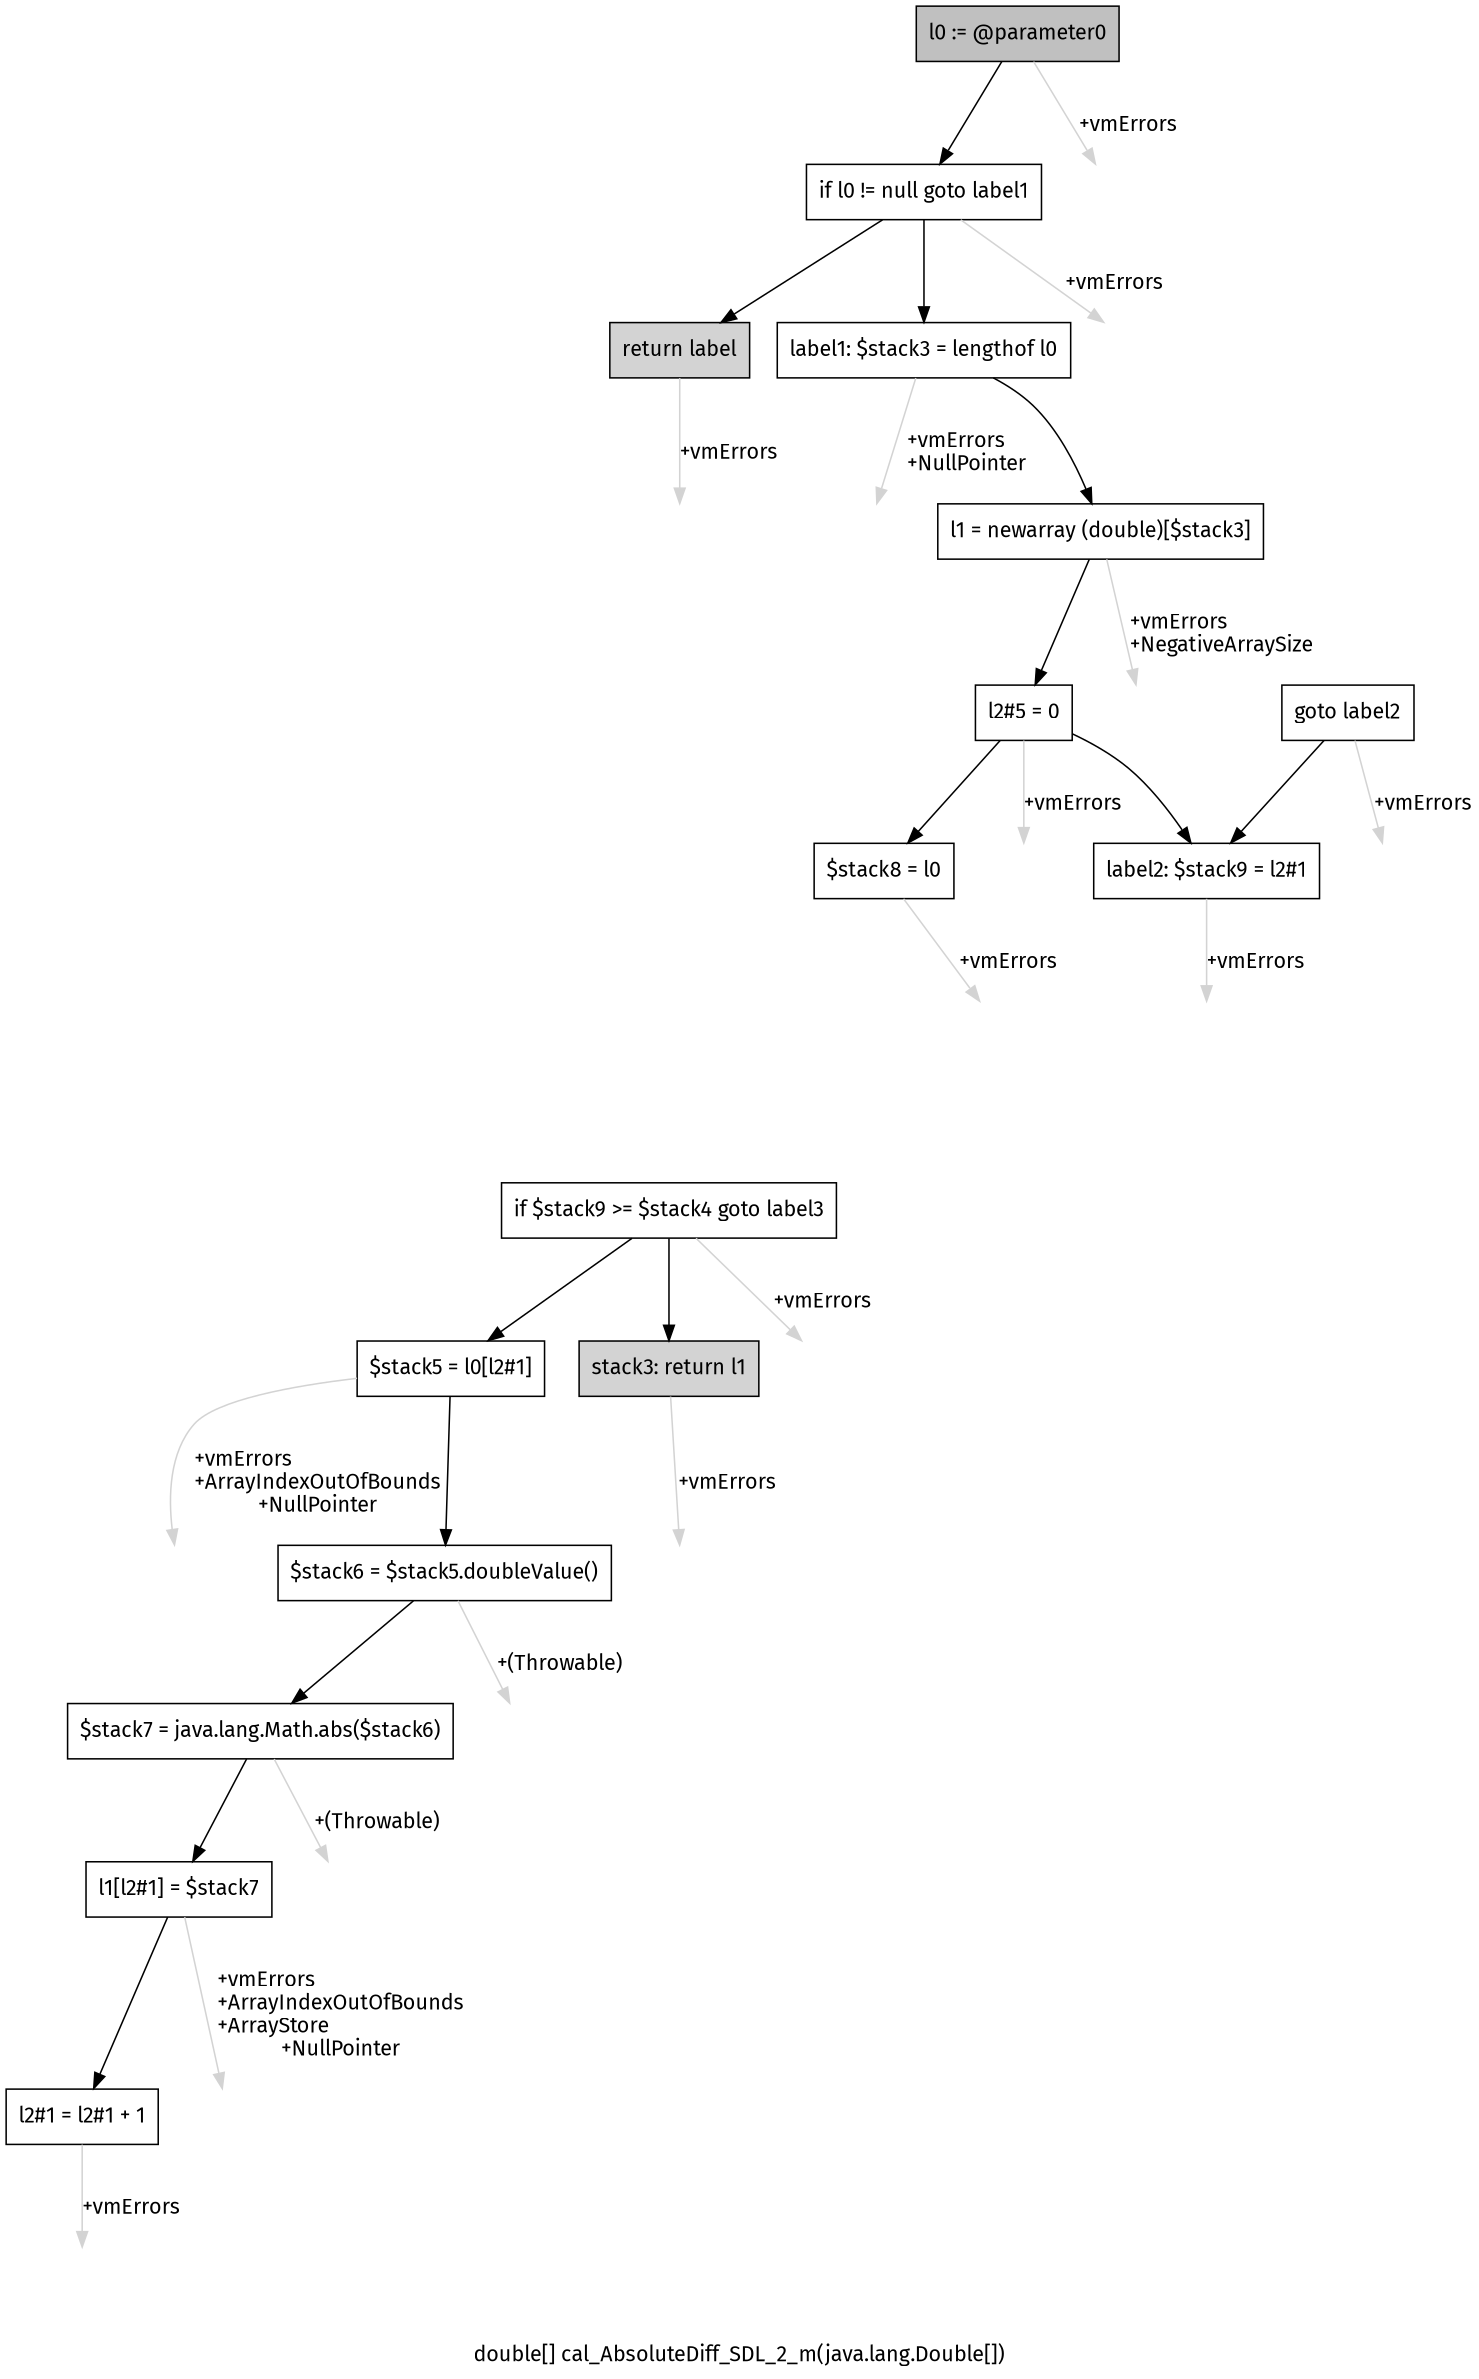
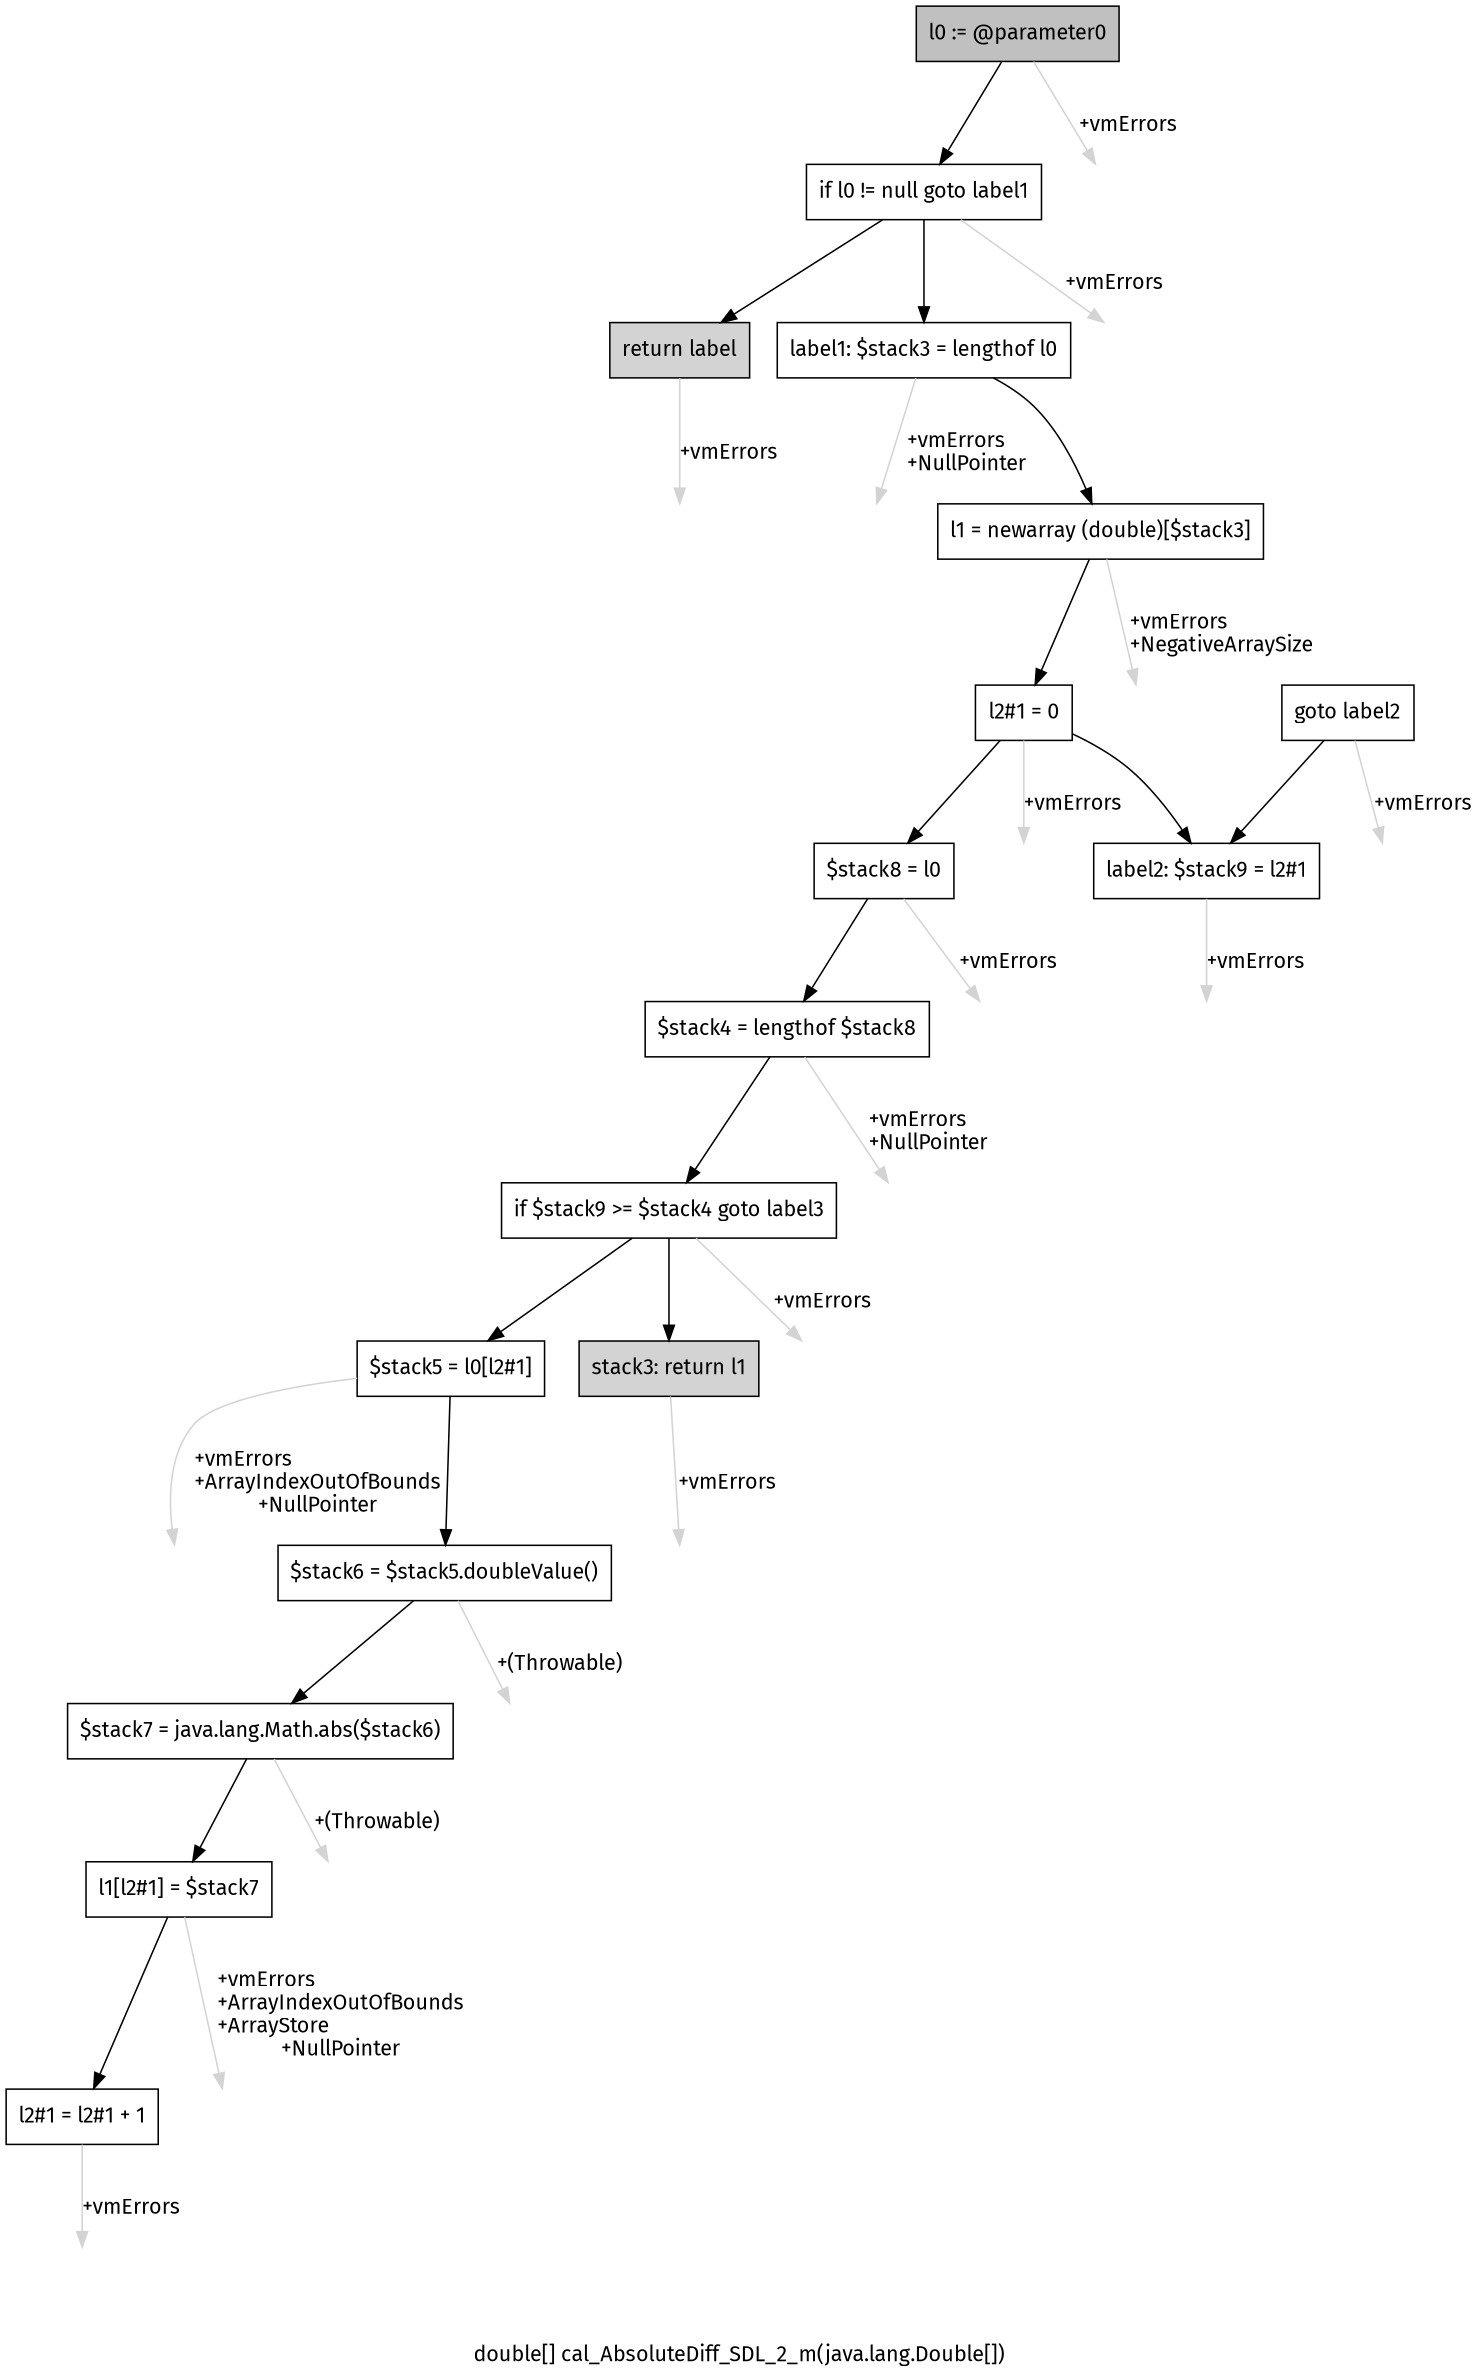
node "l2#5 = 0": label "l2#5 = 0" -> "l2#1 = 0"
node "$stack4 = lengthof $stack8": added
